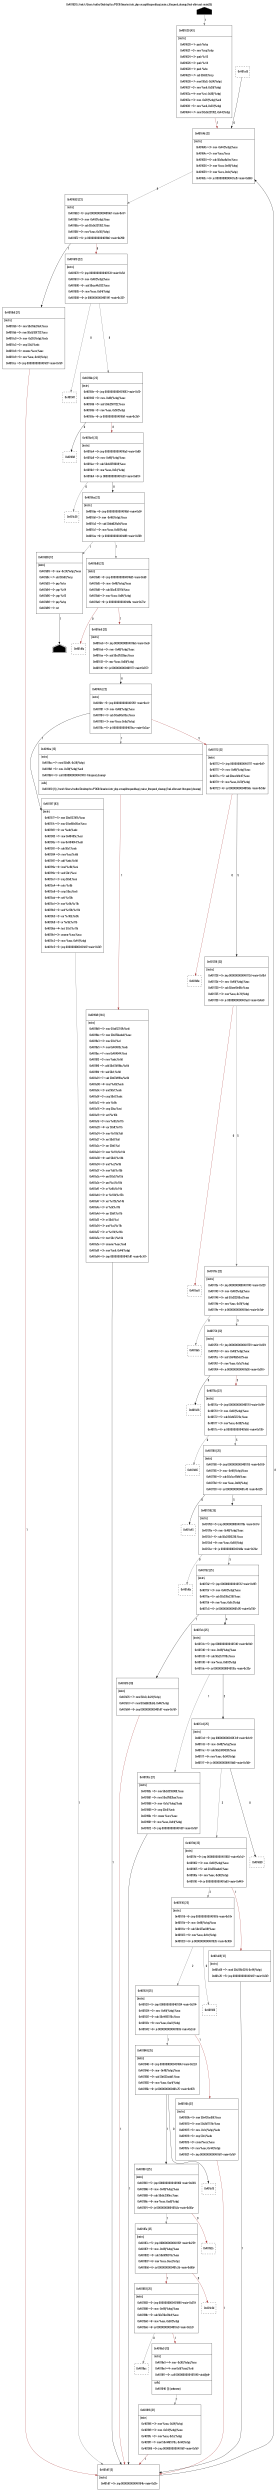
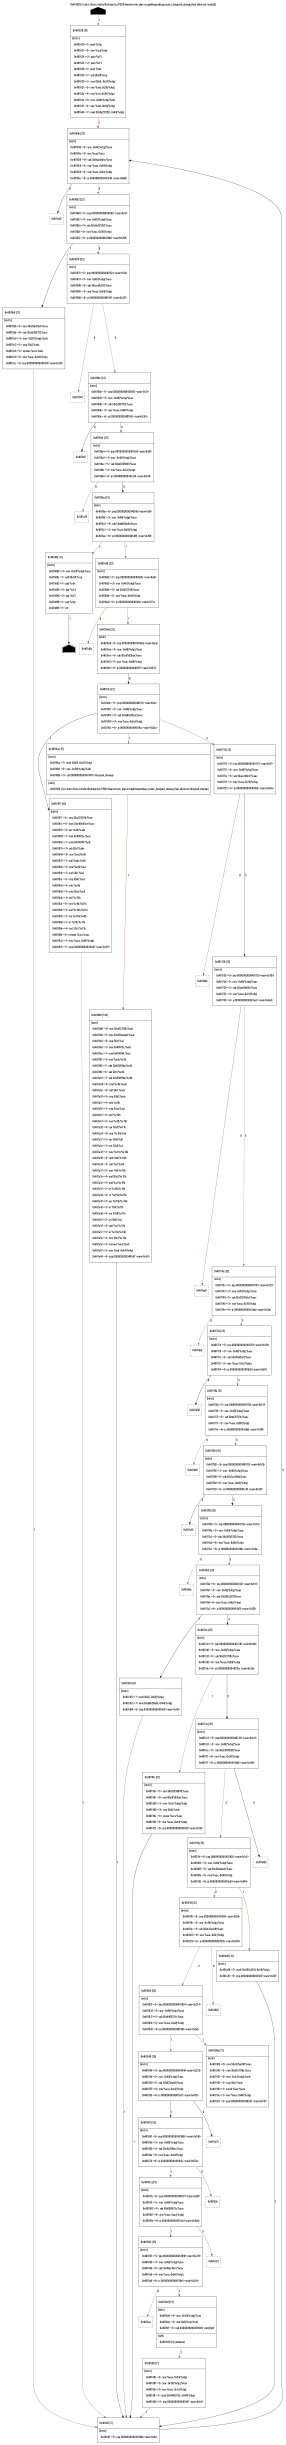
edge "0x401cd5" -> "0x40164b [23]": reversed
edge "0x40190b [27]" -> "0x401df7 [5]": removed, label "1"
